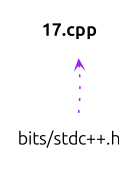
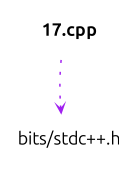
edge "bits/stdc++.h" -> "17.cpp": reversed
